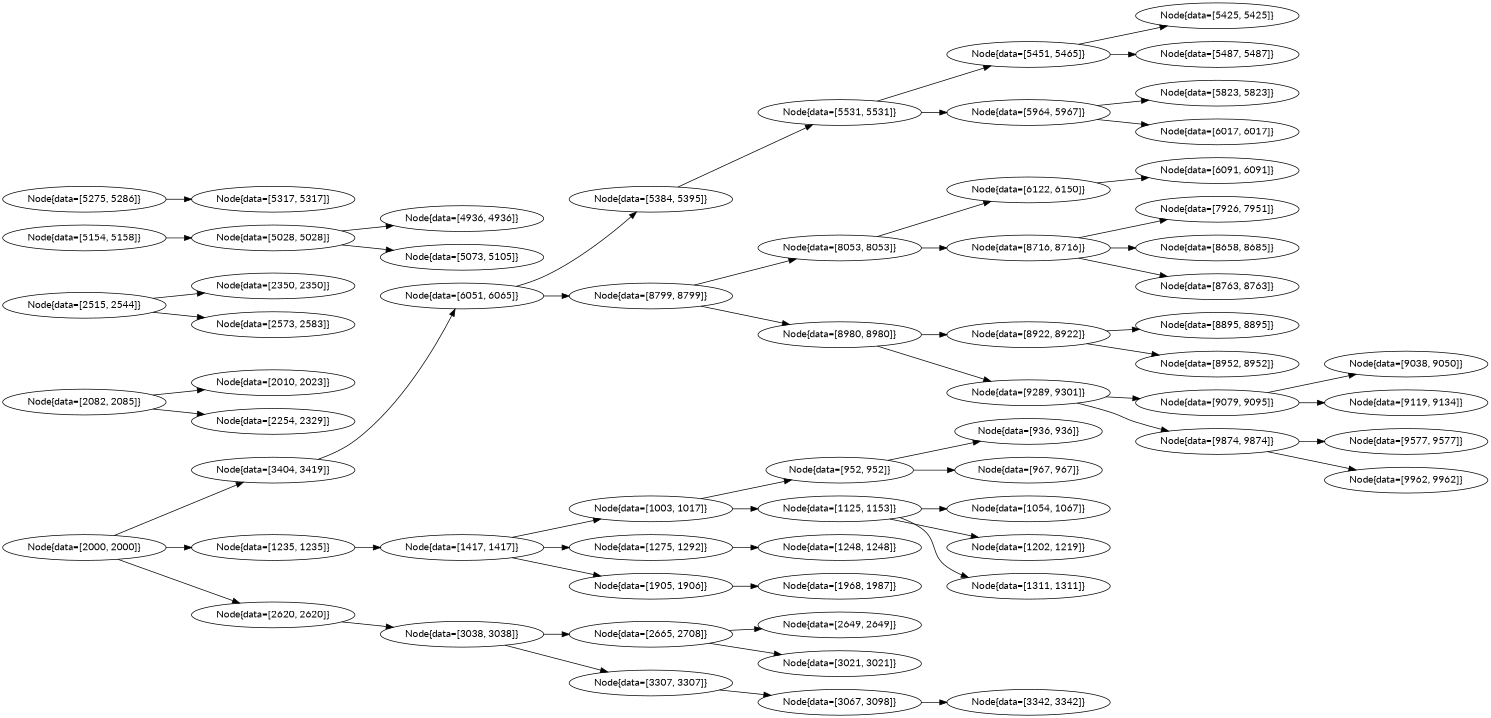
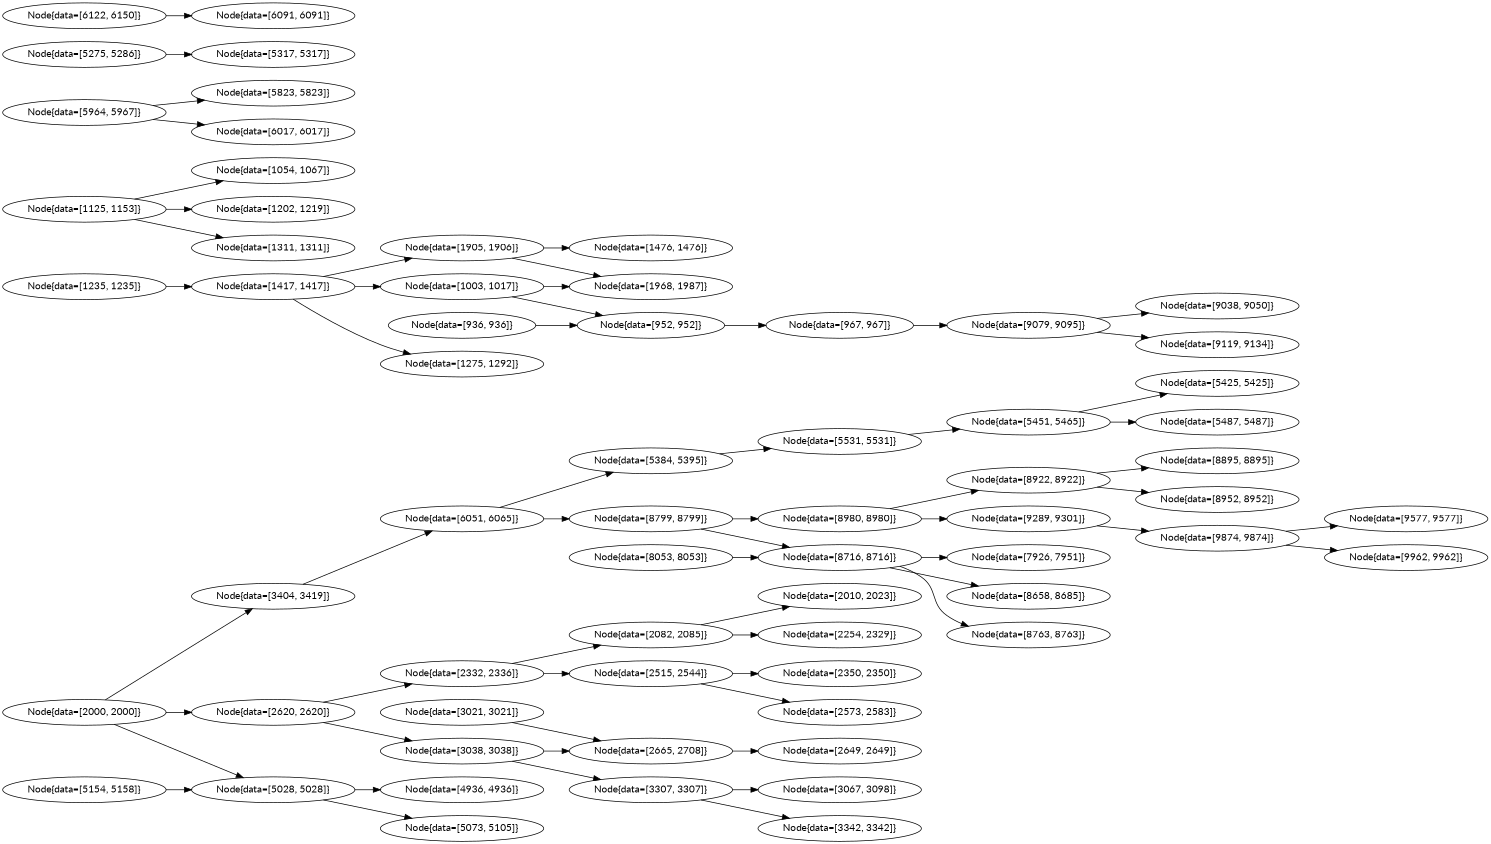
edge "Node{data=[5531, 5531]}" -> "Node{data=[5964, 5967]}": removed
edge "Node{data=[8053, 8053]}" -> "Node{data=[6122, 6150]}": removed
node "Node{data=[1476, 1476]}": added
edge "Node{data=[8799, 8799]}" -> "Node{data=[8053, 8053]}": now "Node{data=[8799, 8799]}" -> "Node{data=[8716, 8716]}"
edge "Node{data=[9289, 9301]}" -> "Node{data=[9079, 9095]}": now "Node{data=[967, 967]}" -> "Node{data=[9079, 9095]}"
edge "Node{data=[952, 952]}" -> "Node{data=[936, 936]}": reversed
edge "Node{data=[1003, 1017]}" -> "Node{data=[1125, 1153]}": now "Node{data=[1003, 1017]}" -> "Node{data=[1968, 1987]}"
edge "Node{data=[2000, 2000]}" -> "Node{data=[1235, 1235]}": now "Node{data=[2000, 2000]}" -> "Node{data=[5028, 5028]}"
node "Node{data=[1248, 1248]}": removed
edge "Node{data=[2665, 2708]}" -> "Node{data=[3021, 3021]}": reversed
node "Node{data=[2332, 2336]}": added
edge "Node{data=[3067, 3098]}" -> "Node{data=[3342, 3342]}": now "Node{data=[3307, 3307]}" -> "Node{data=[3342, 3342]}"
